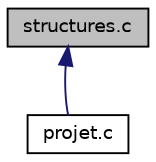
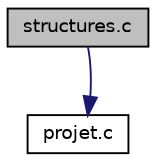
edge "projet.c" -> "structures.c": reversed
